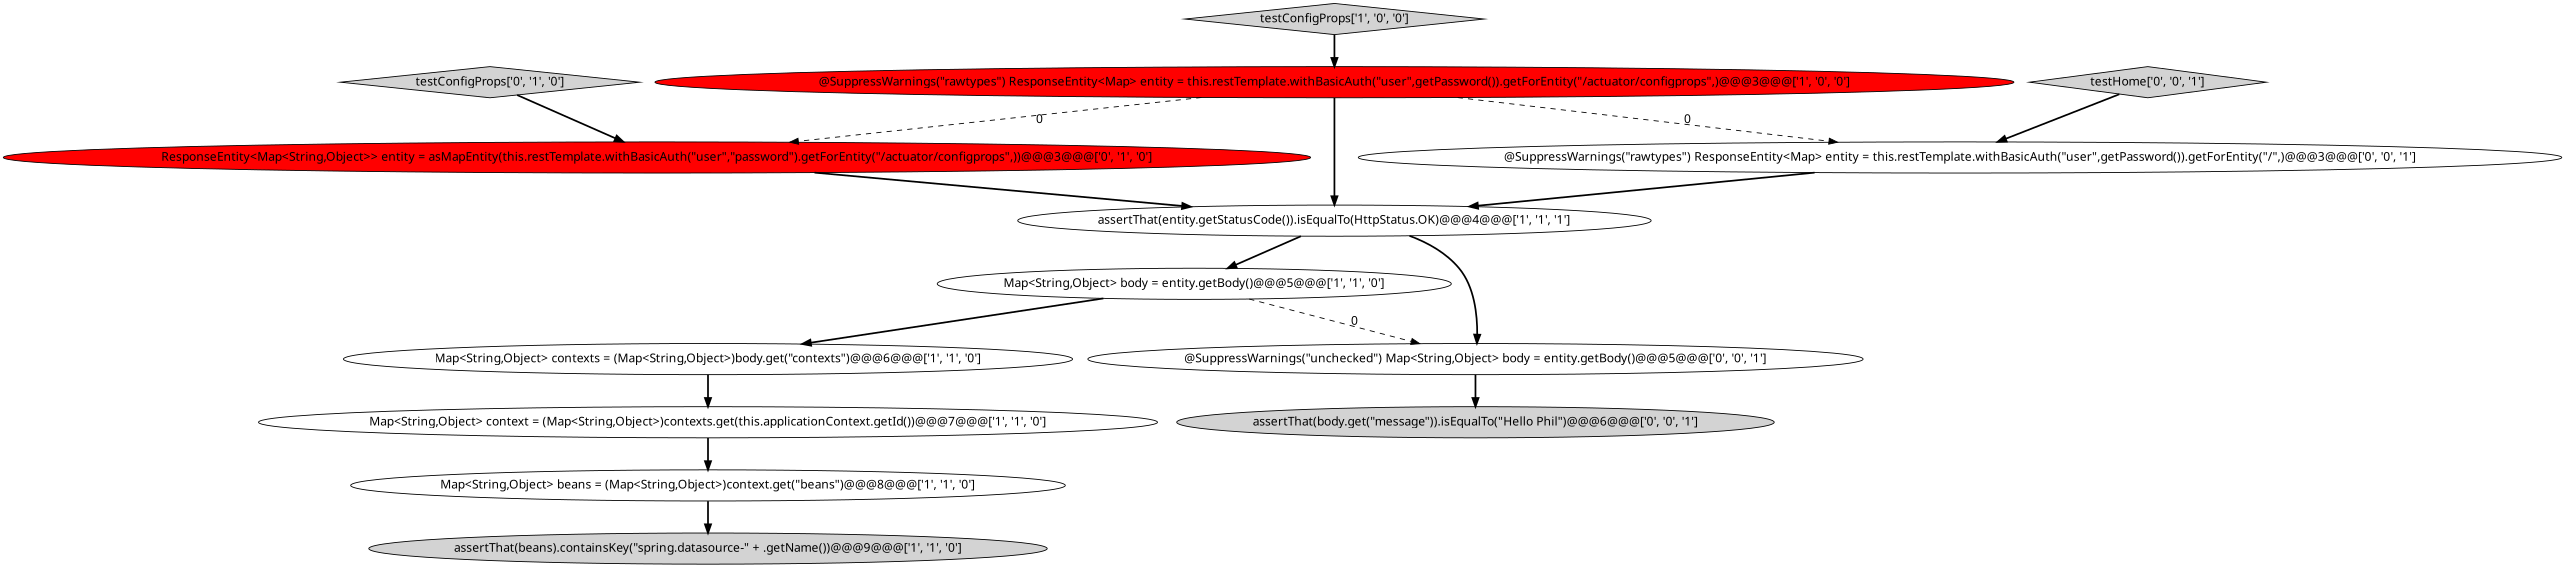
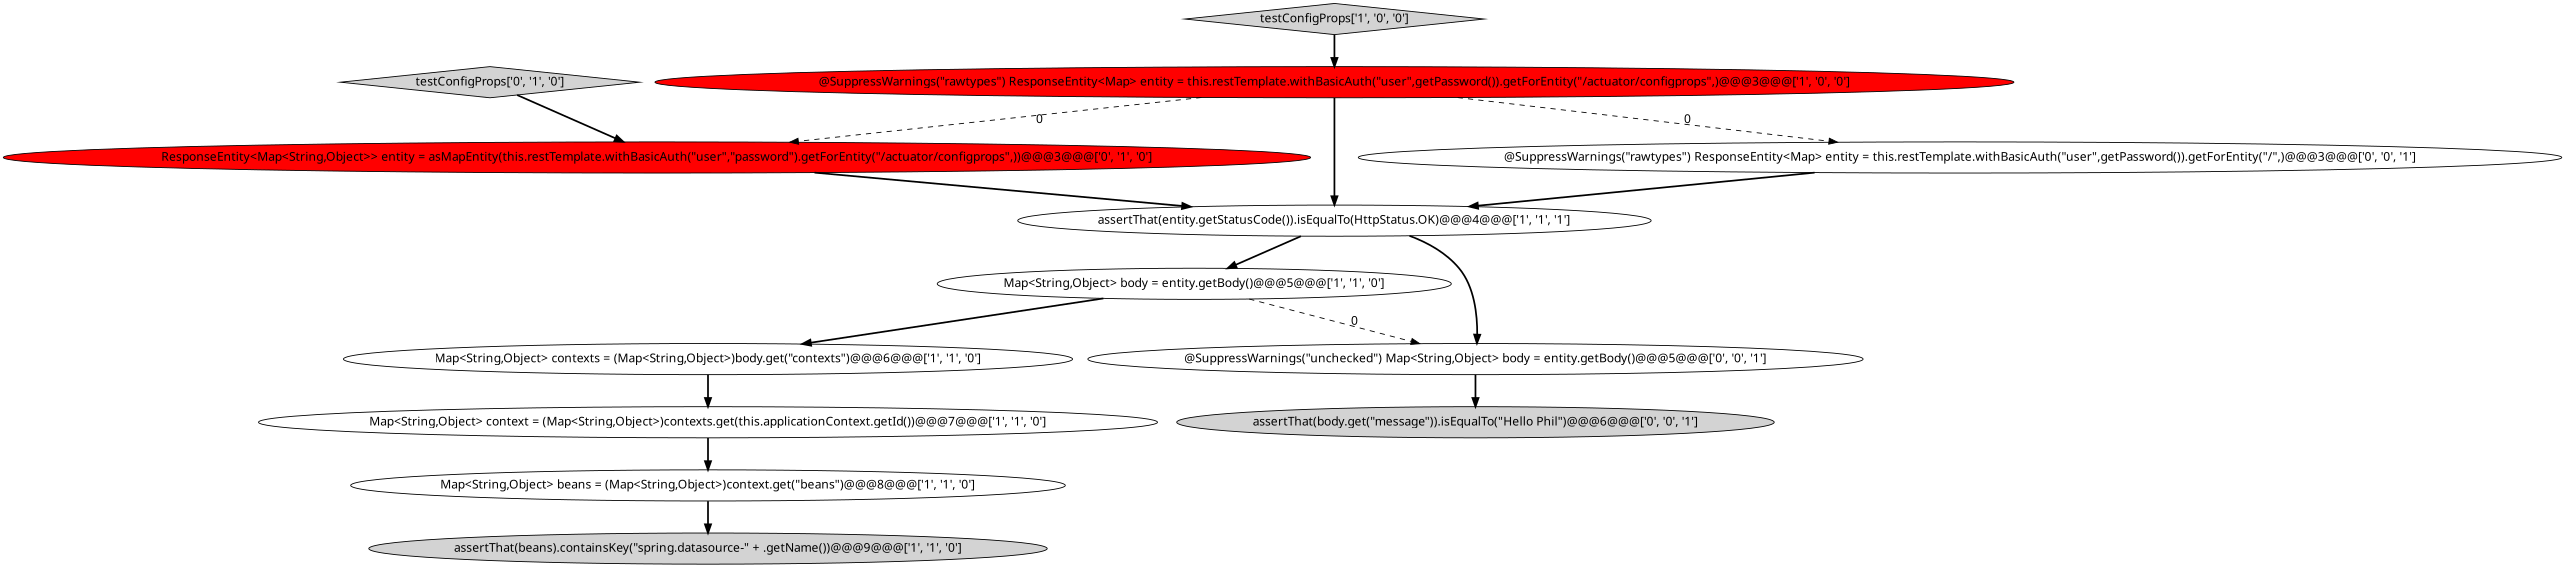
node "testHome['0', '0', '1']": removed
